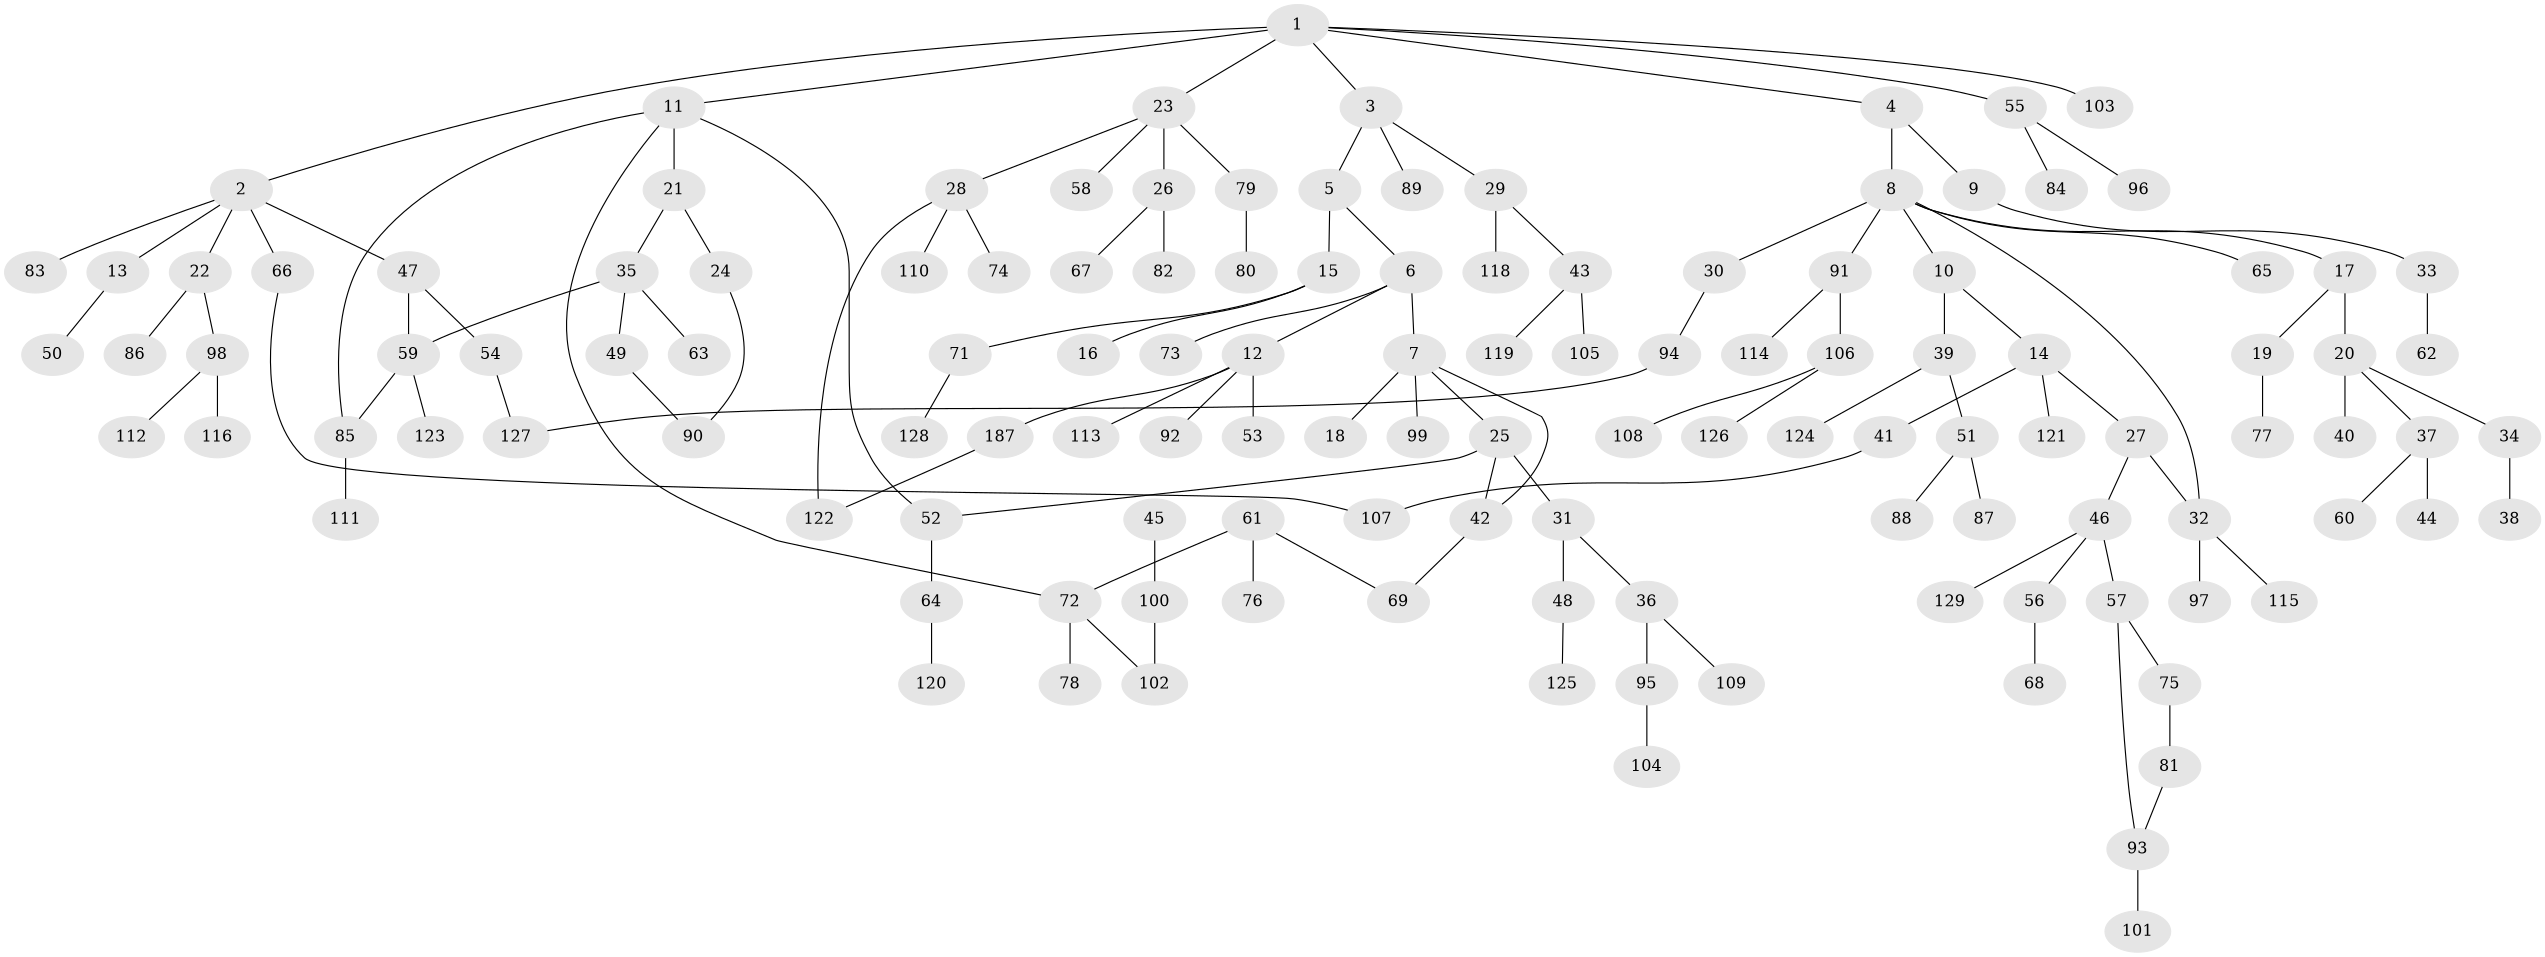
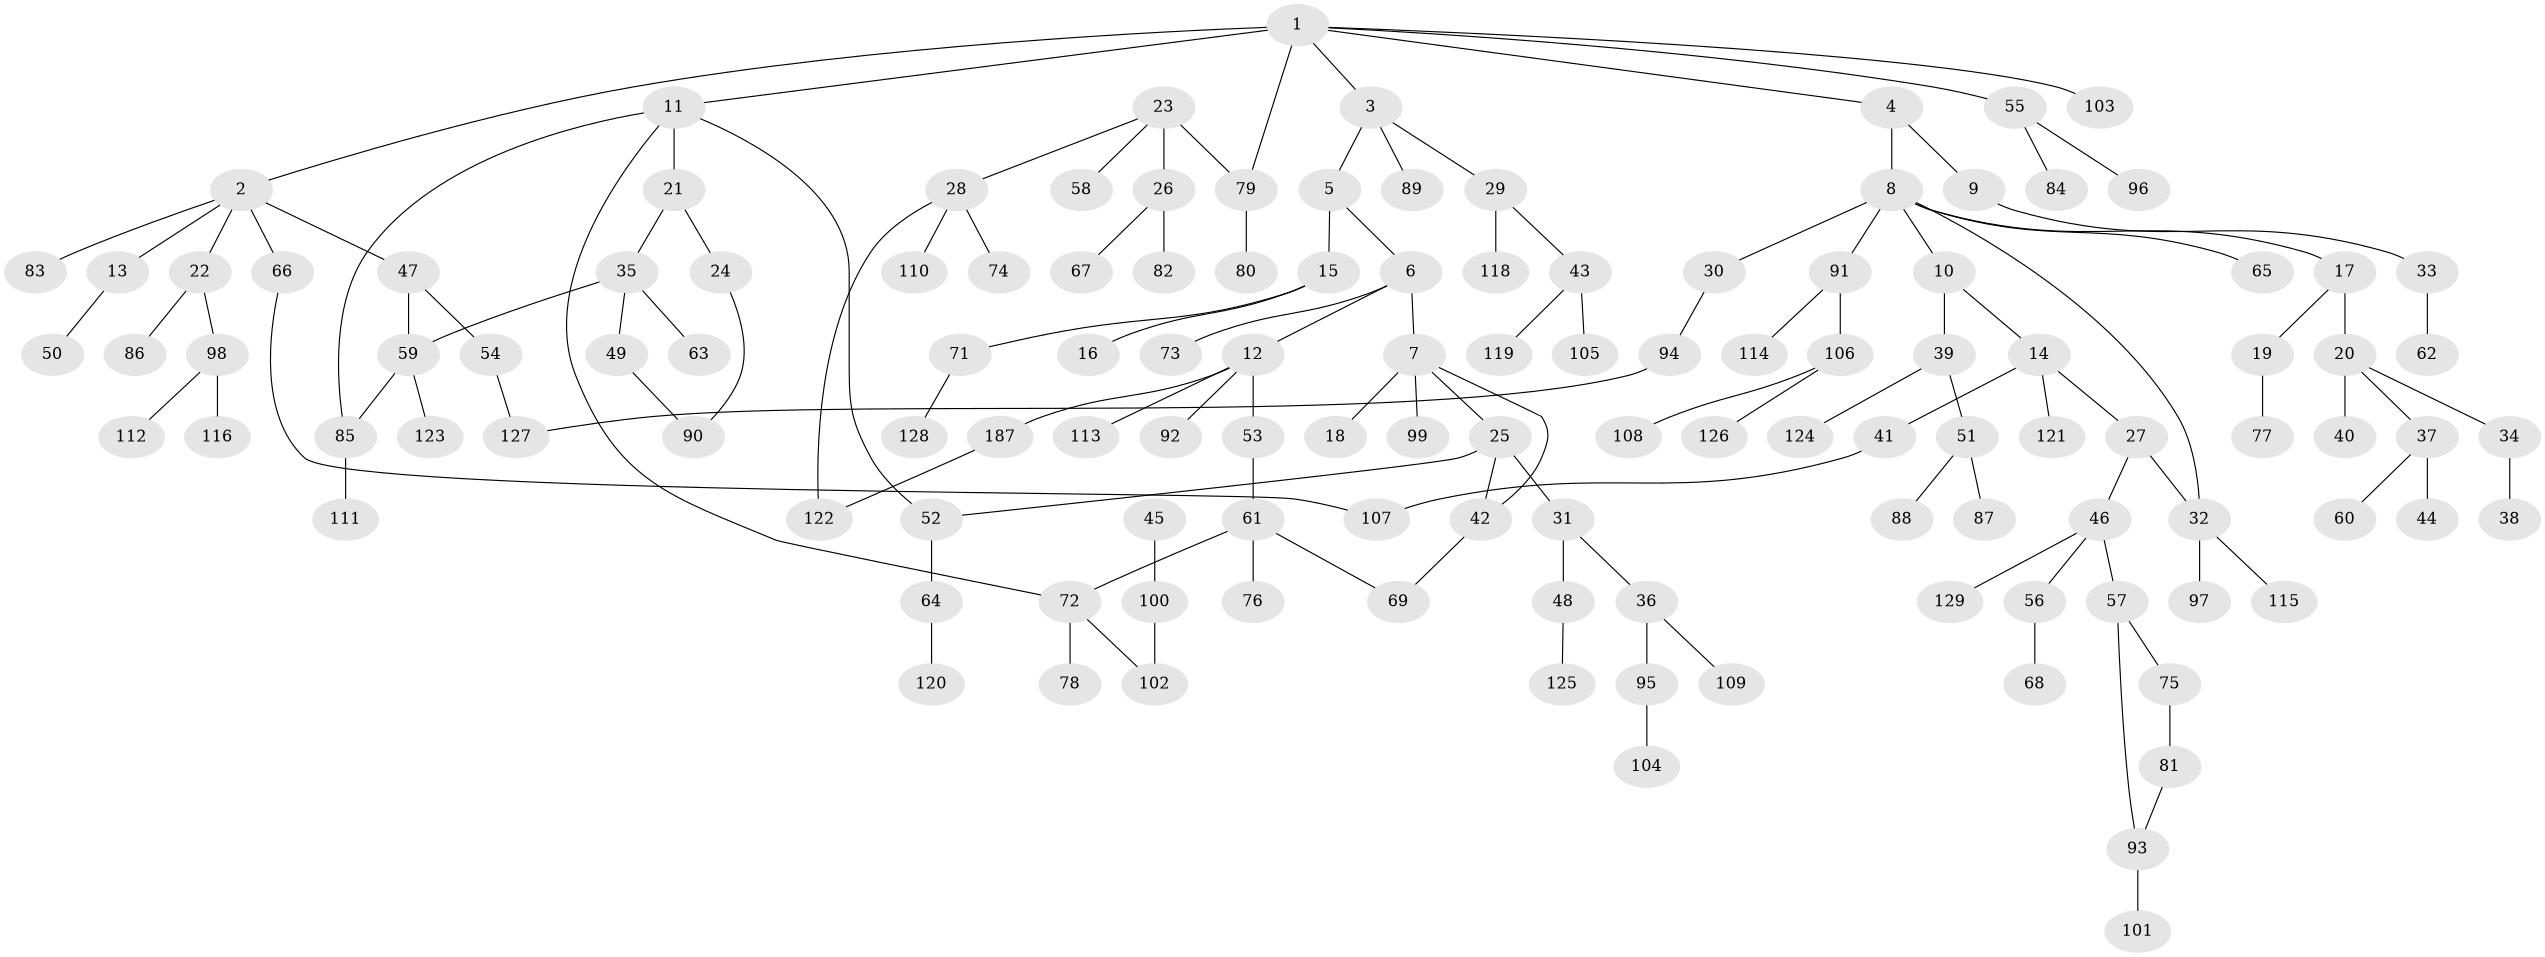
edge "1" -- "23": now "1" -- "79"
edge "53" -- "61": added
